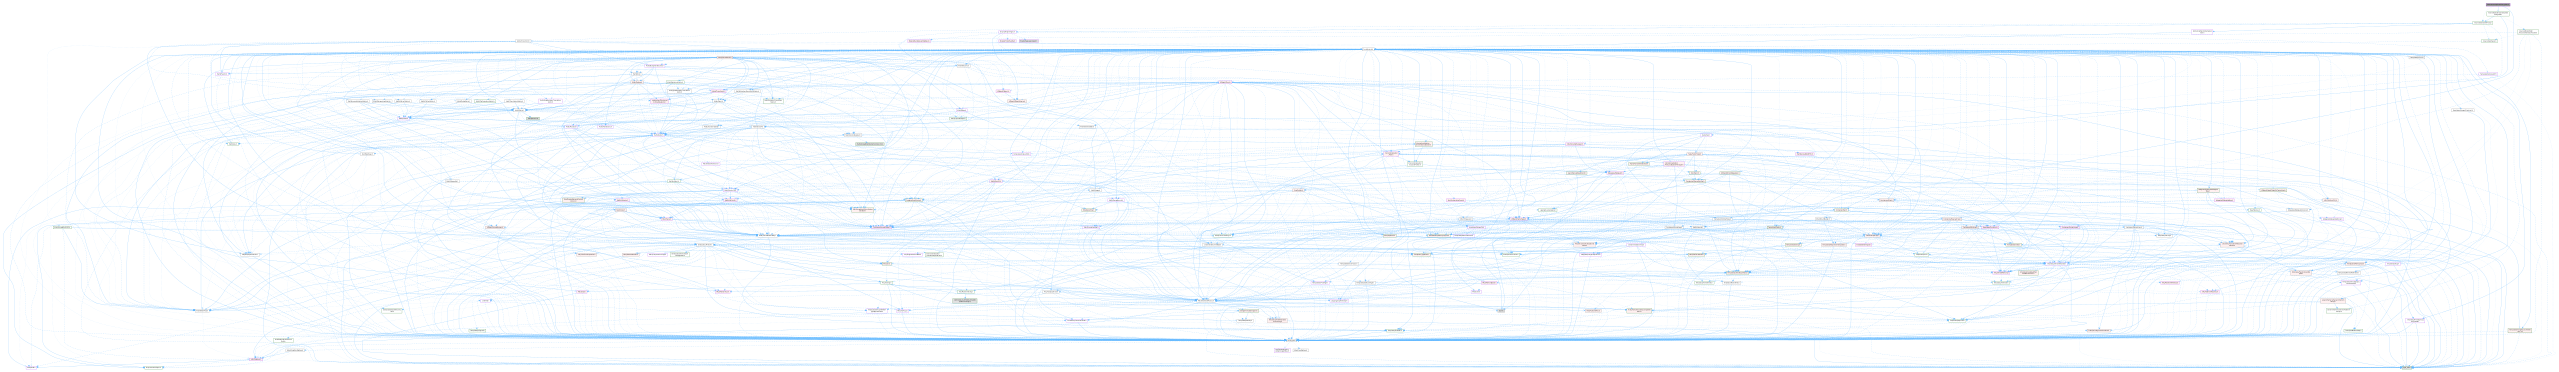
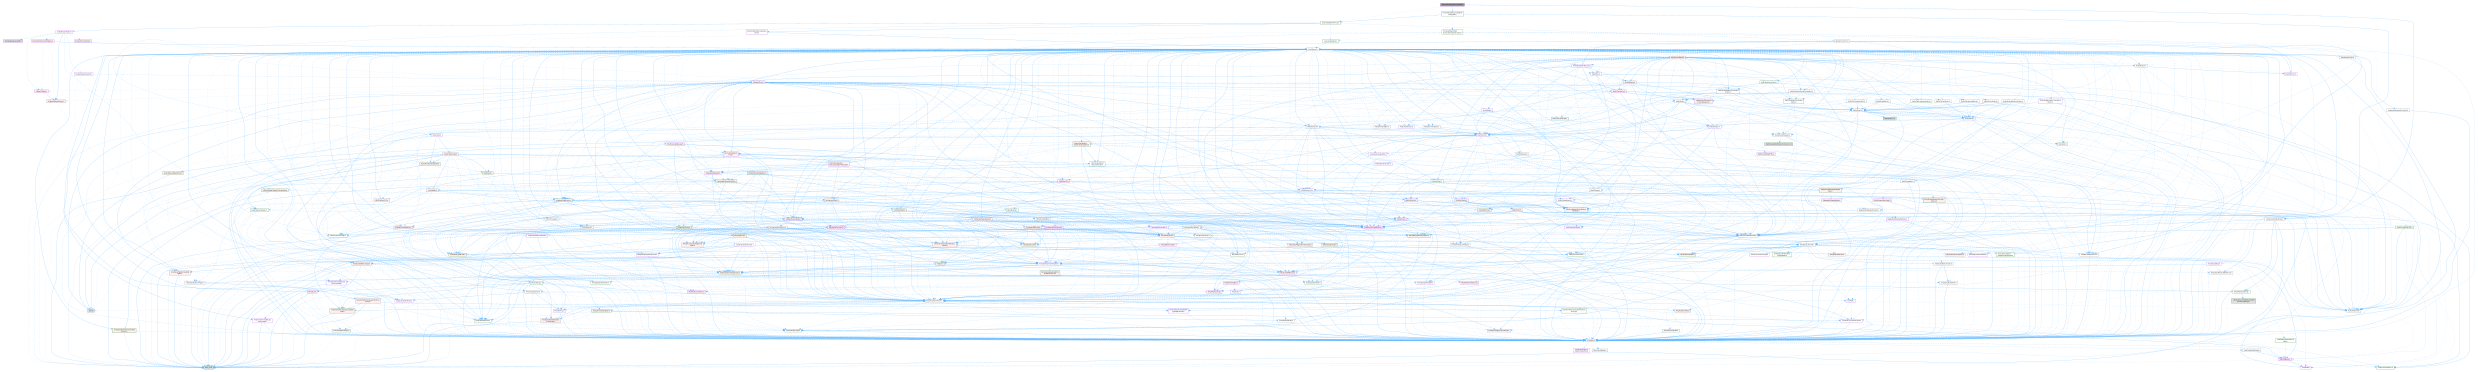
node "UObject/UObjectHierarchy Fwd.h": removed
